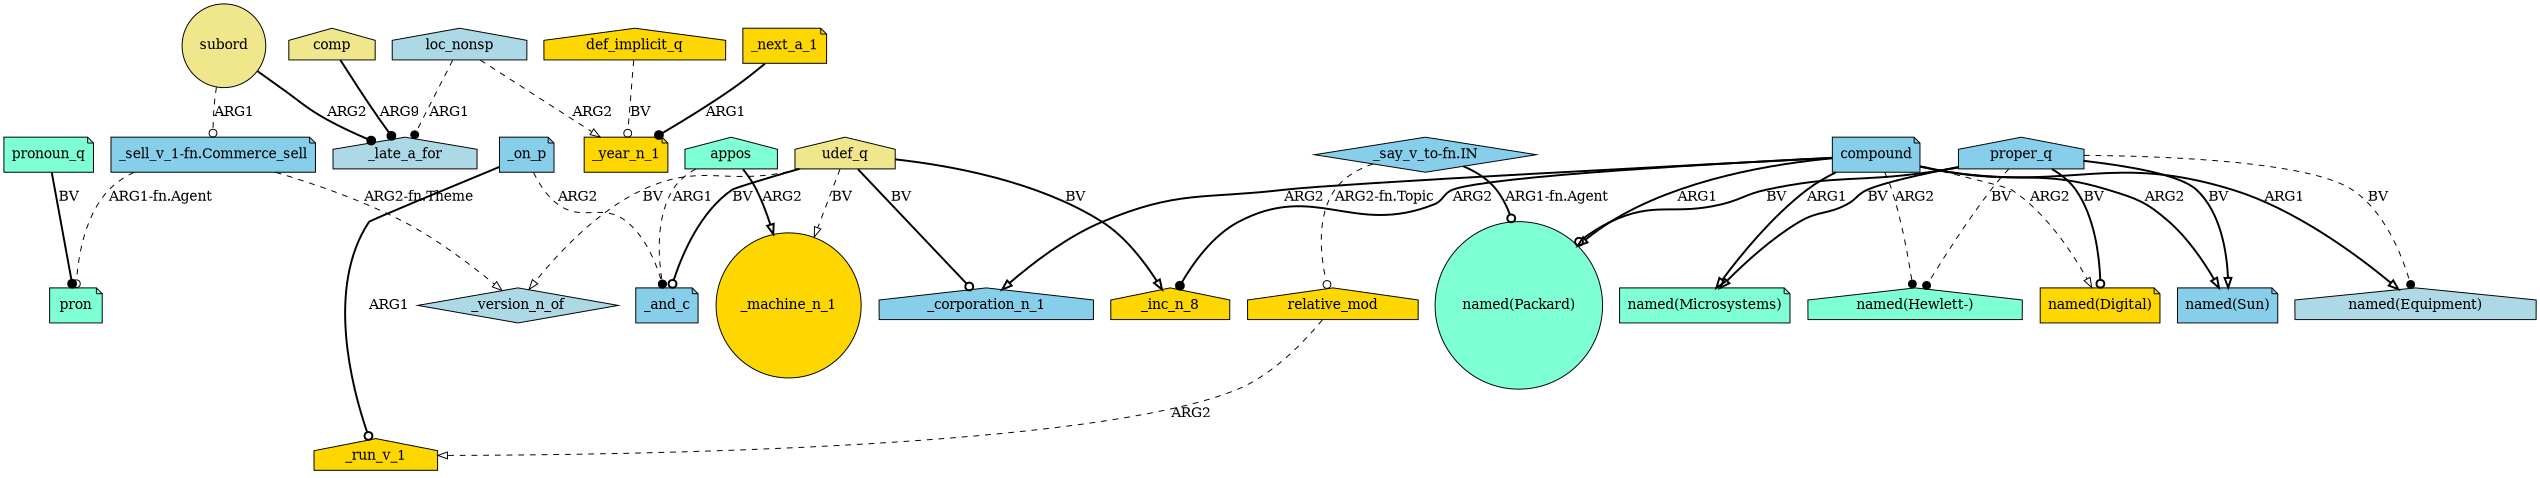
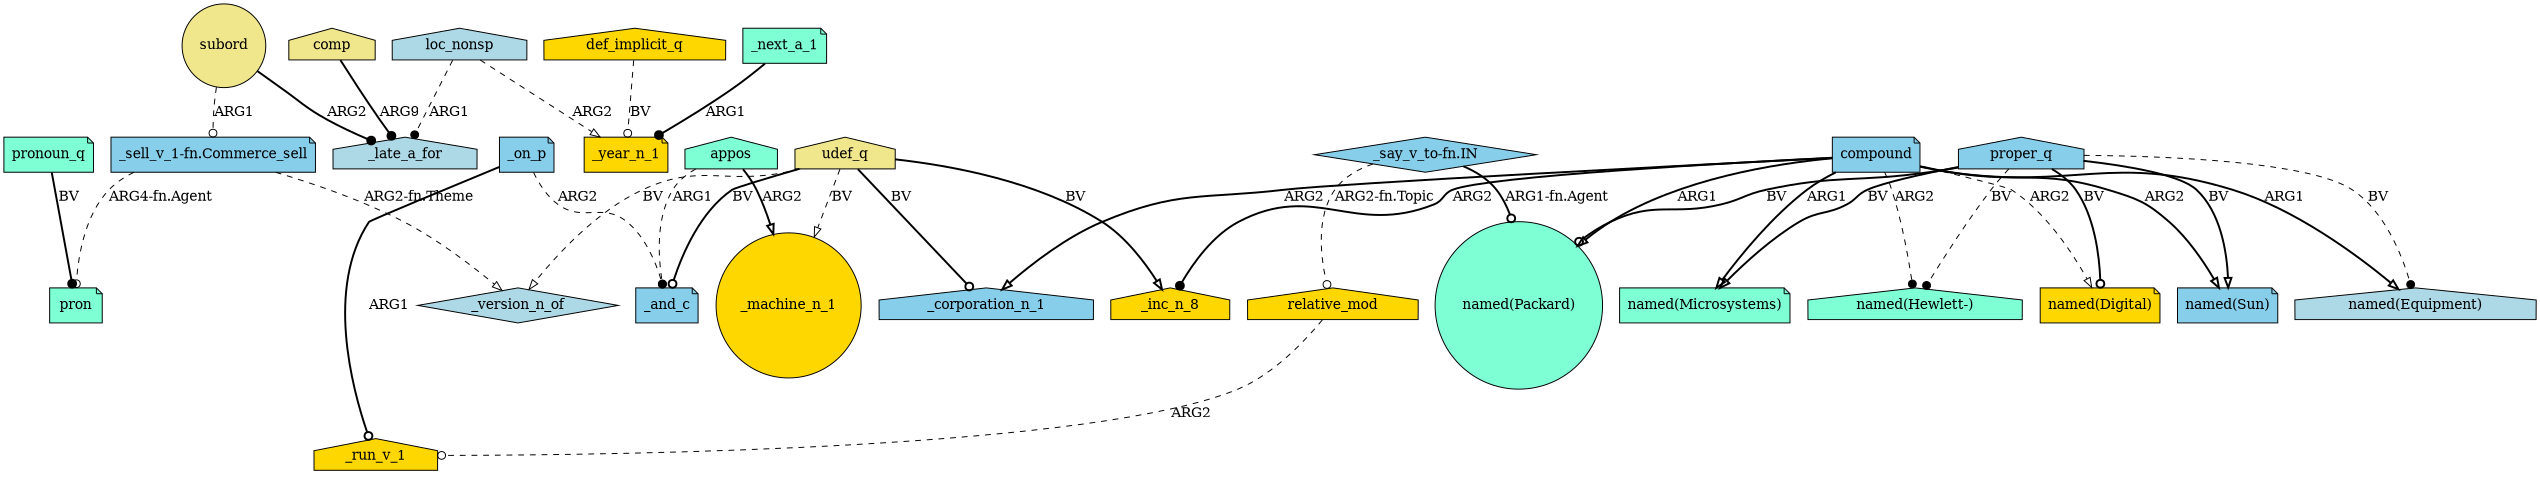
node "_next_a_1": fillcolor gold -> aquamarine
edge "_sell_v_1-fn.Commerce_sell" -> "pron": label "ARG1-fn.Agent" -> "ARG4-fn.Agent"
edge "relative_mod" -> "_run_v_1": arrowhead onormal -> odot
